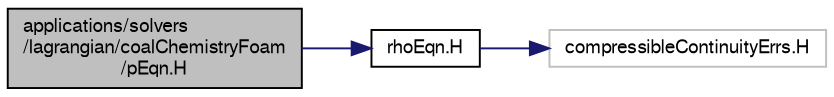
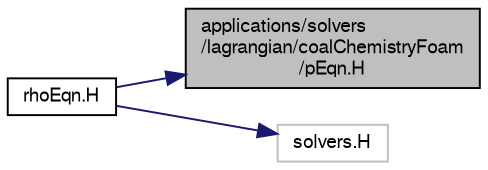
edge "applications/solvers /lagrangian/coalChemistryFoam /pEqn.H" -> "rhoEqn.H": reversed
node "compressibleContinuityErrs.H": label "compressibleContinuityErrs.H" -> "solvers.H"
